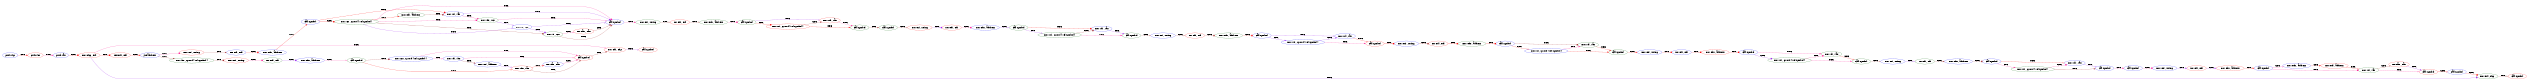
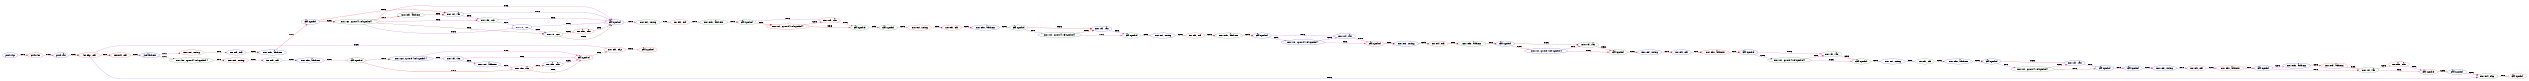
node "mov ebp , edi": label "mov ebp , edi" -> "rbx ebp , edi"
